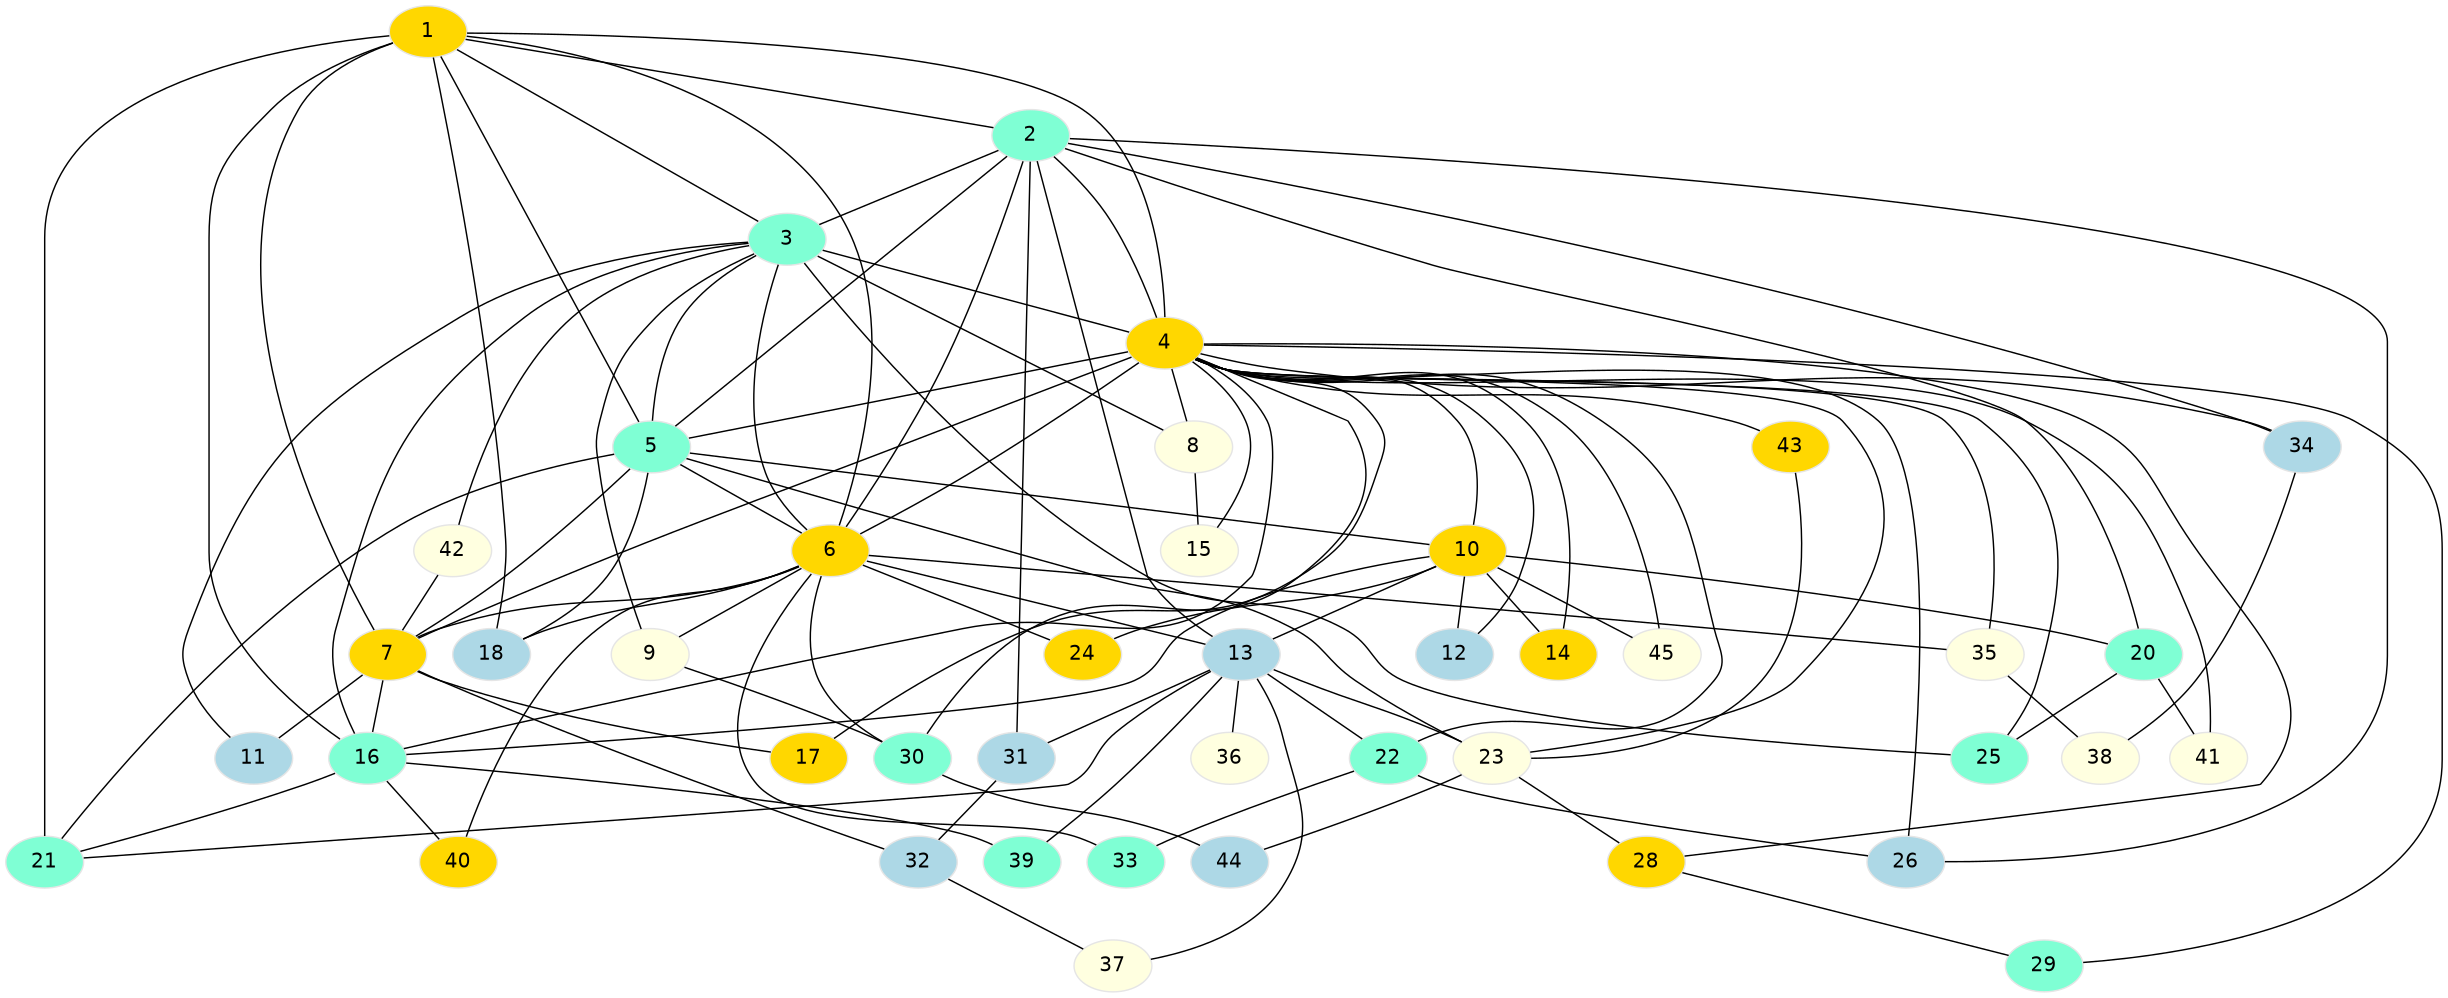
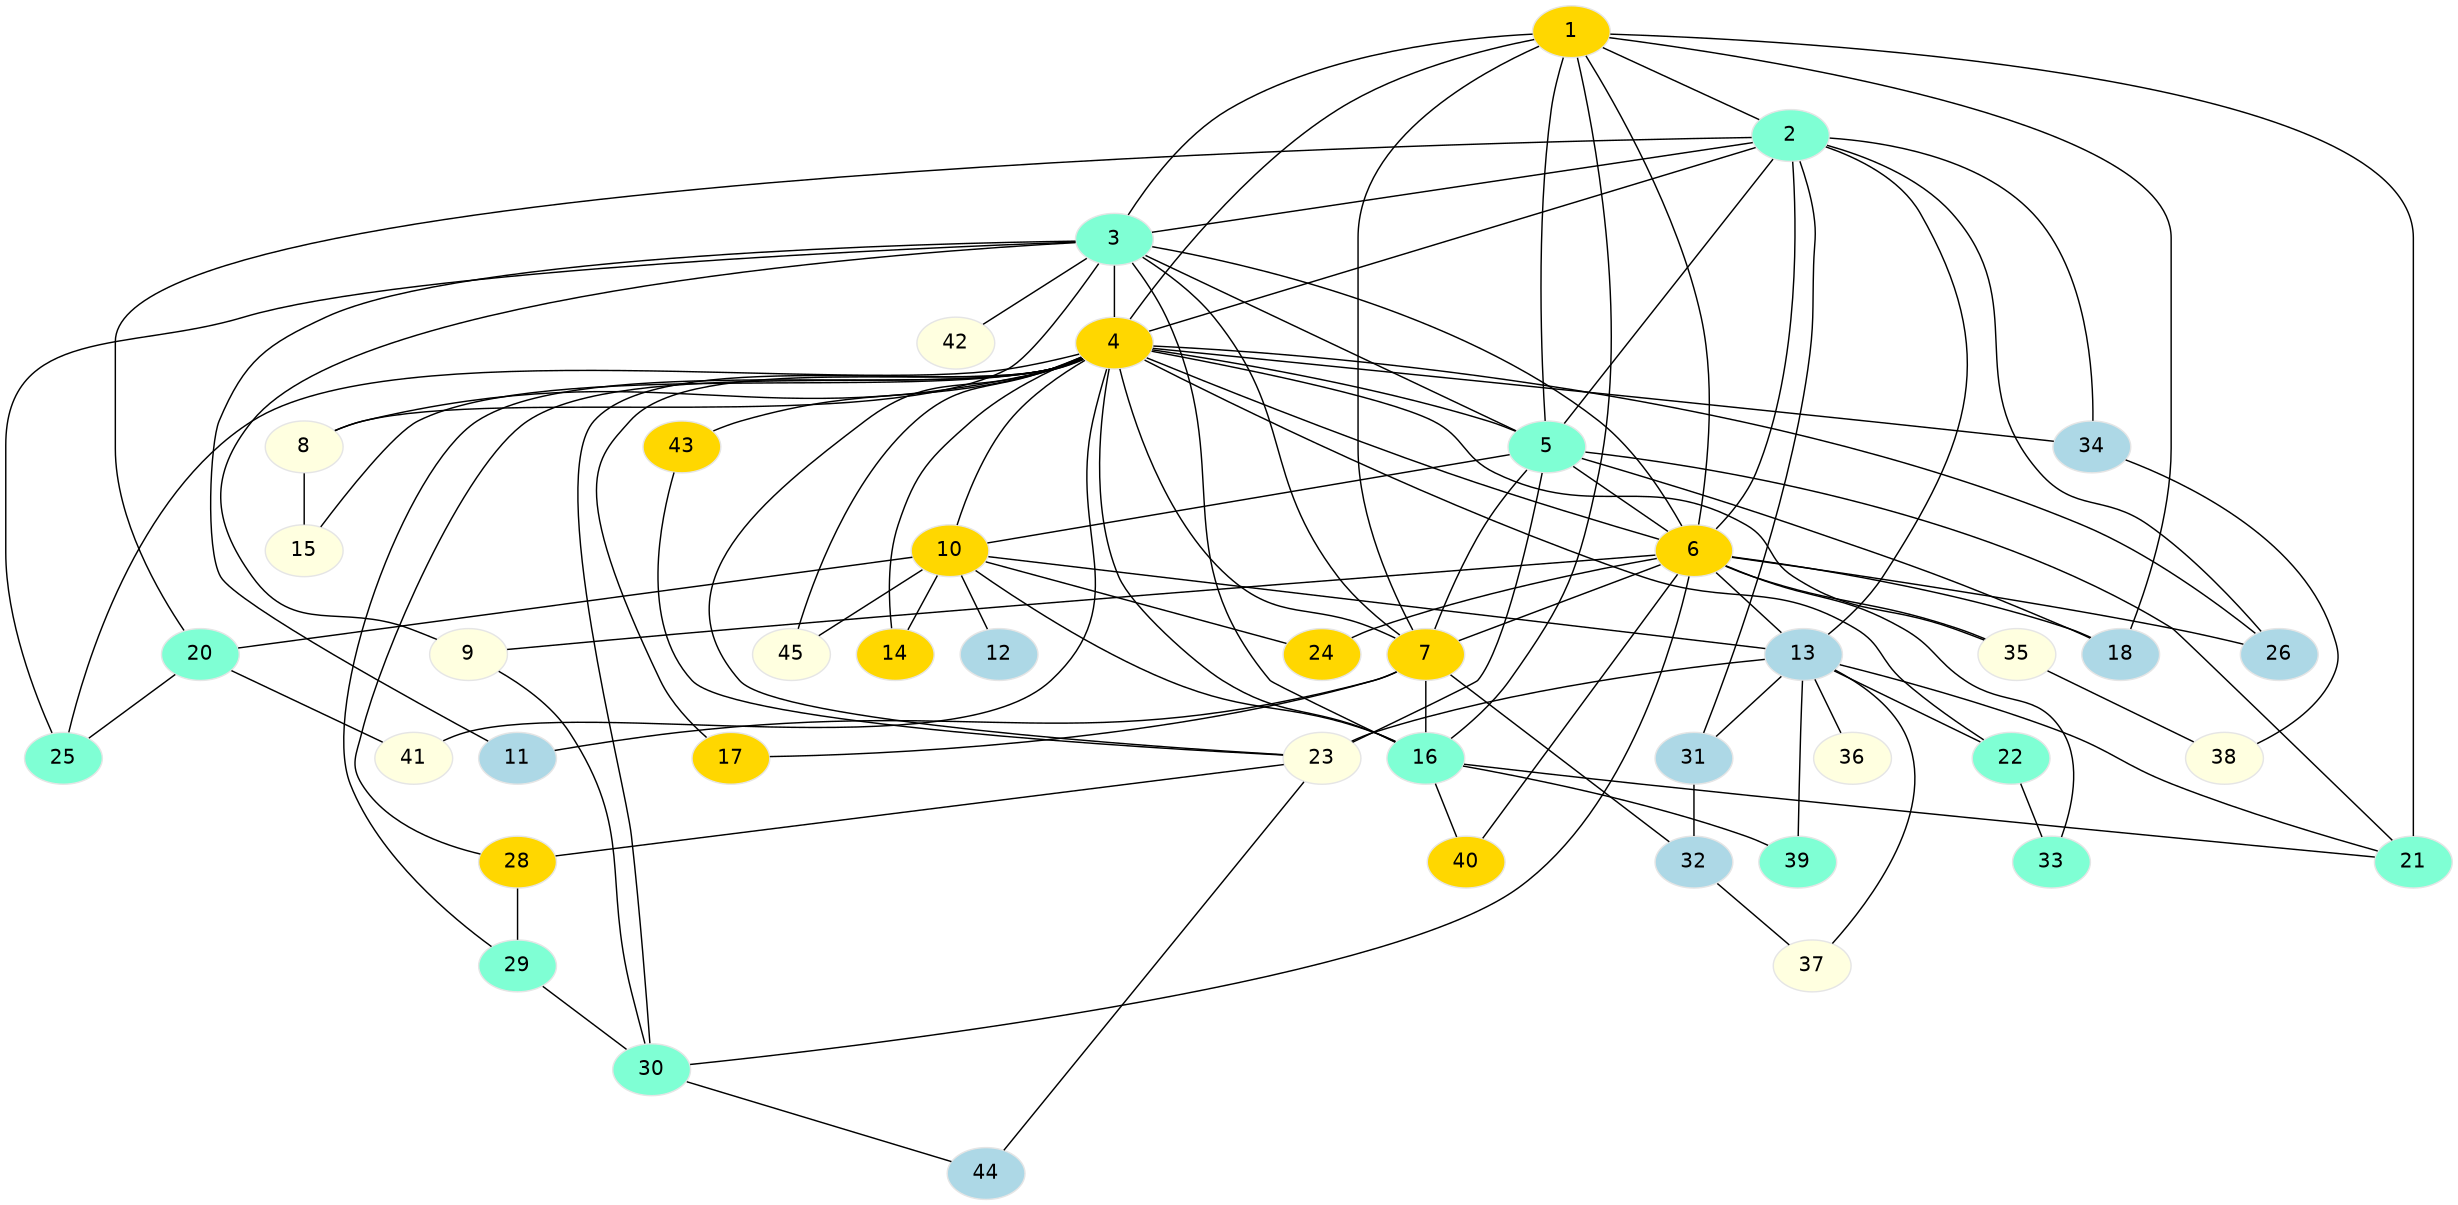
edge "4" -- "12": removed
edge "42" -- "7": now "3" -- "7"
edge "22" -- "26": now "6" -- "26"
edge "29" -- "30": added
